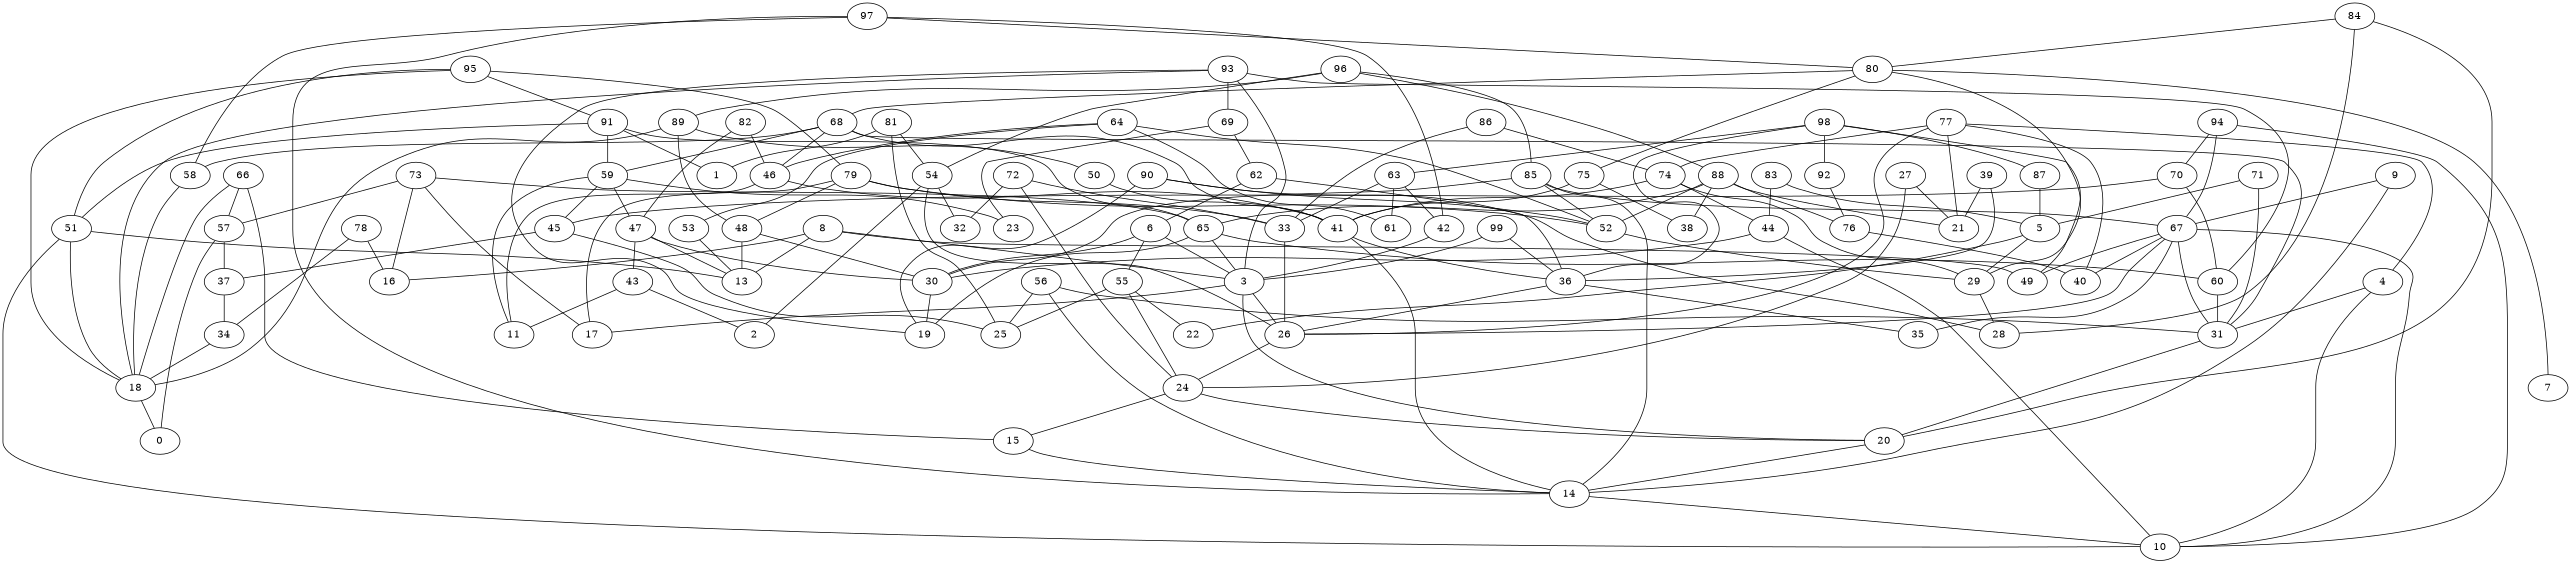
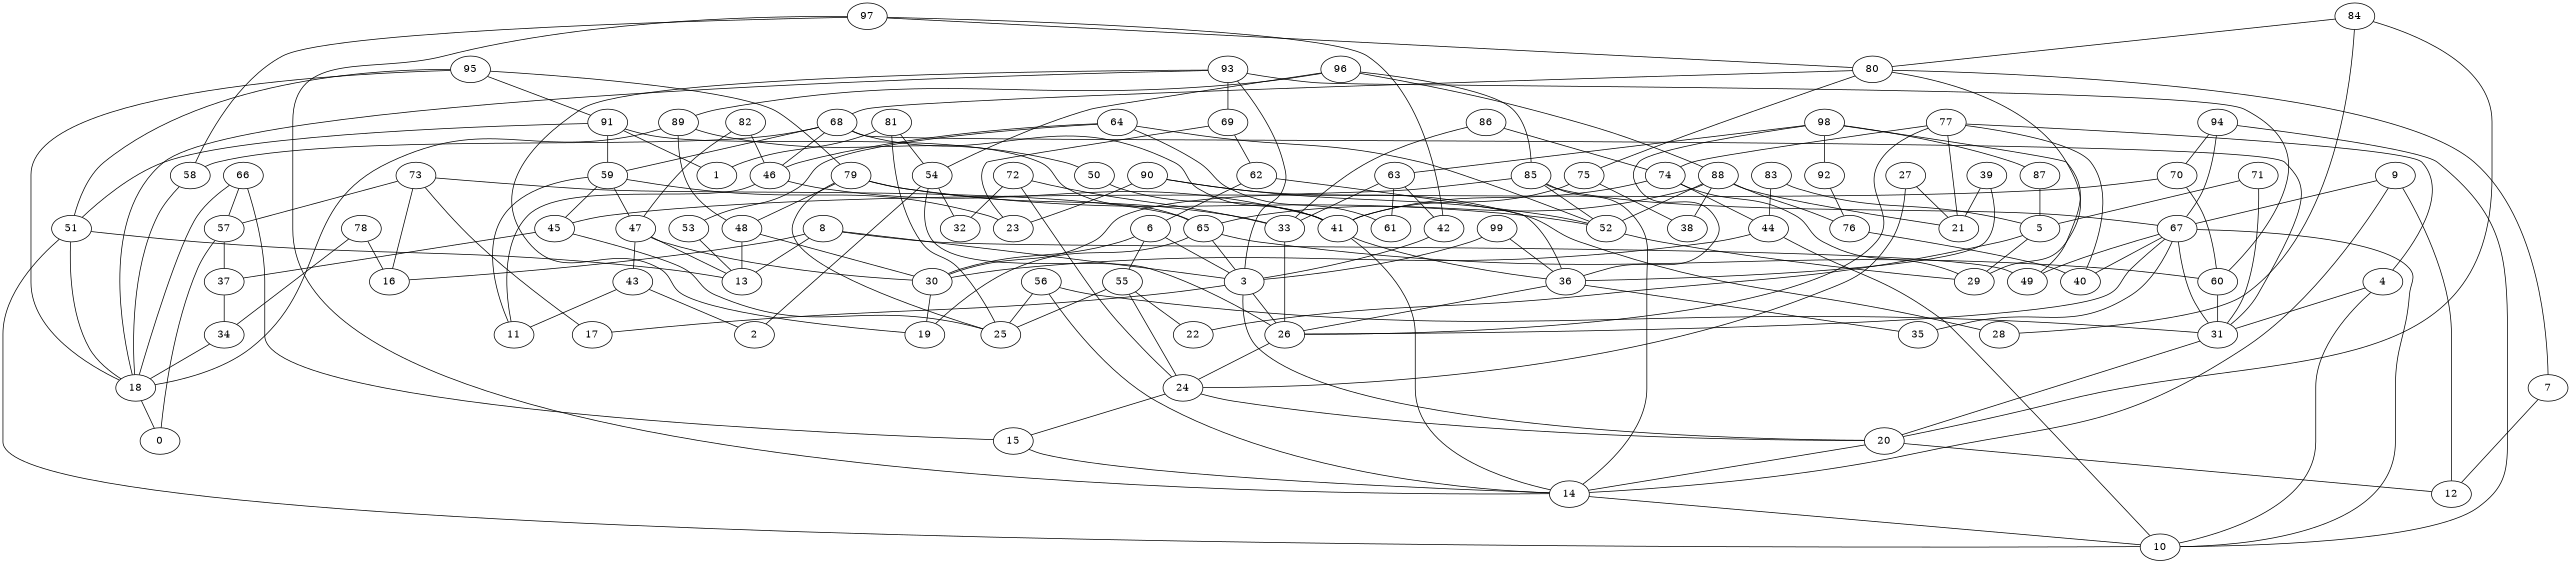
edge "79" -- "17": now "79" -- "25"
edge "90" -- "19": now "90" -- "23"
edge "29" -- "28": removed
node "12": added
